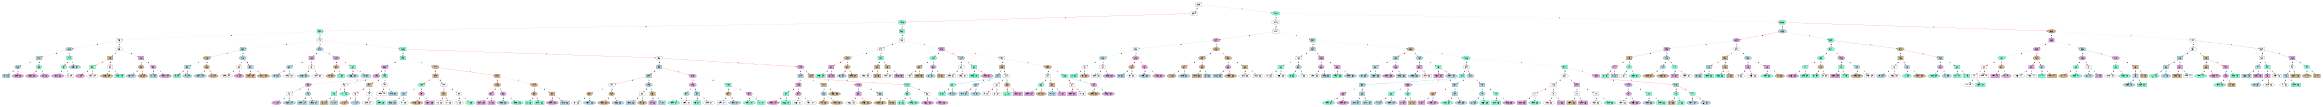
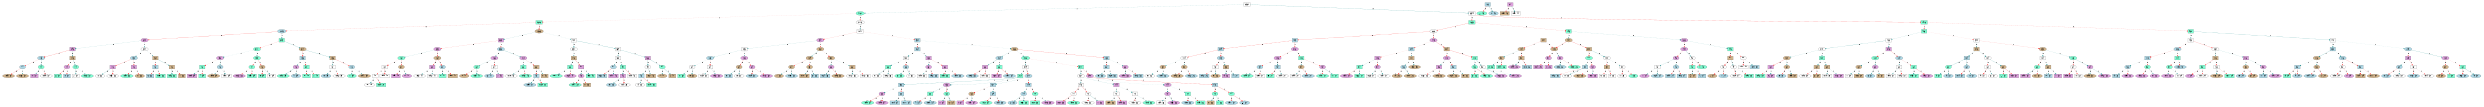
edge "(472)" -> "(1663)": now "(3579)" -> "(1663)"
edge "(246)" -> "(500)": now "(986)" -> "(500)"
node "(173)": removed
node "(88)": fillcolor tan -> aquamarine
edge "(407)" -> "(207)": now "(407)" -> "(103)"
